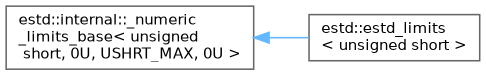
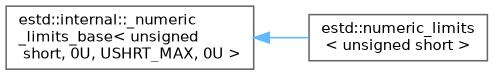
node "estd::estd_limits < unsigned short >": label "estd::estd_limits < unsigned short >" -> "estd::numeric_limits < unsigned short >"
